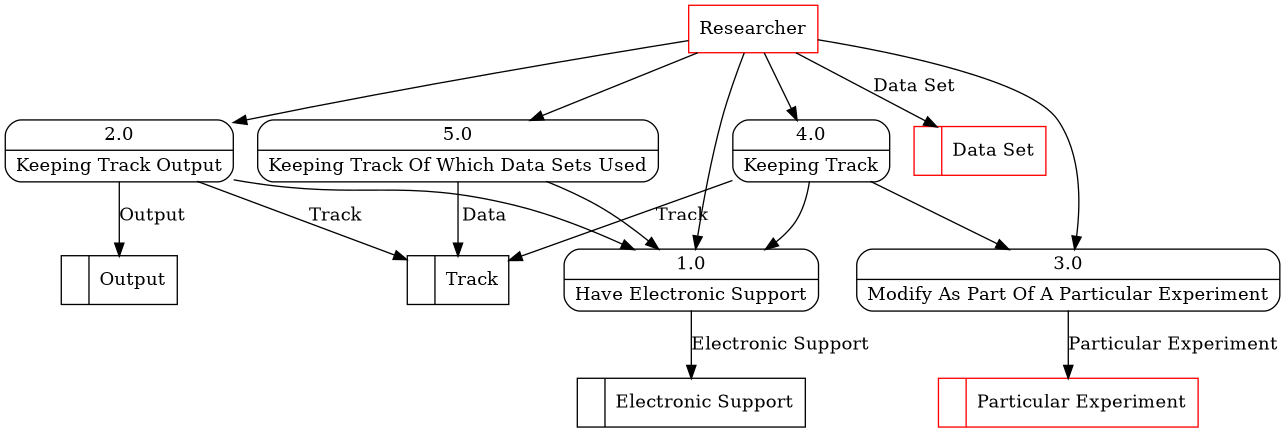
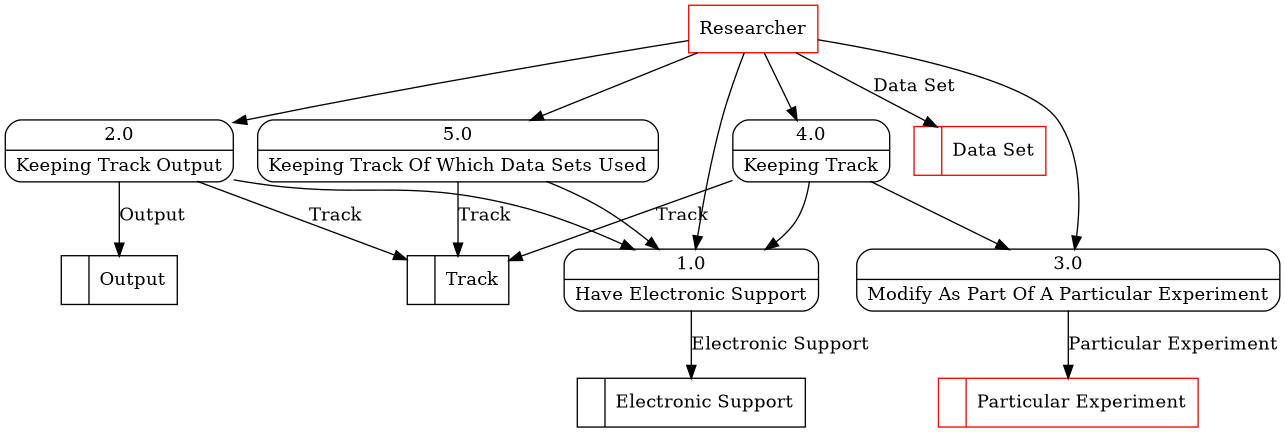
edge "5.0" -> "Track": label "Data" -> "Track"
